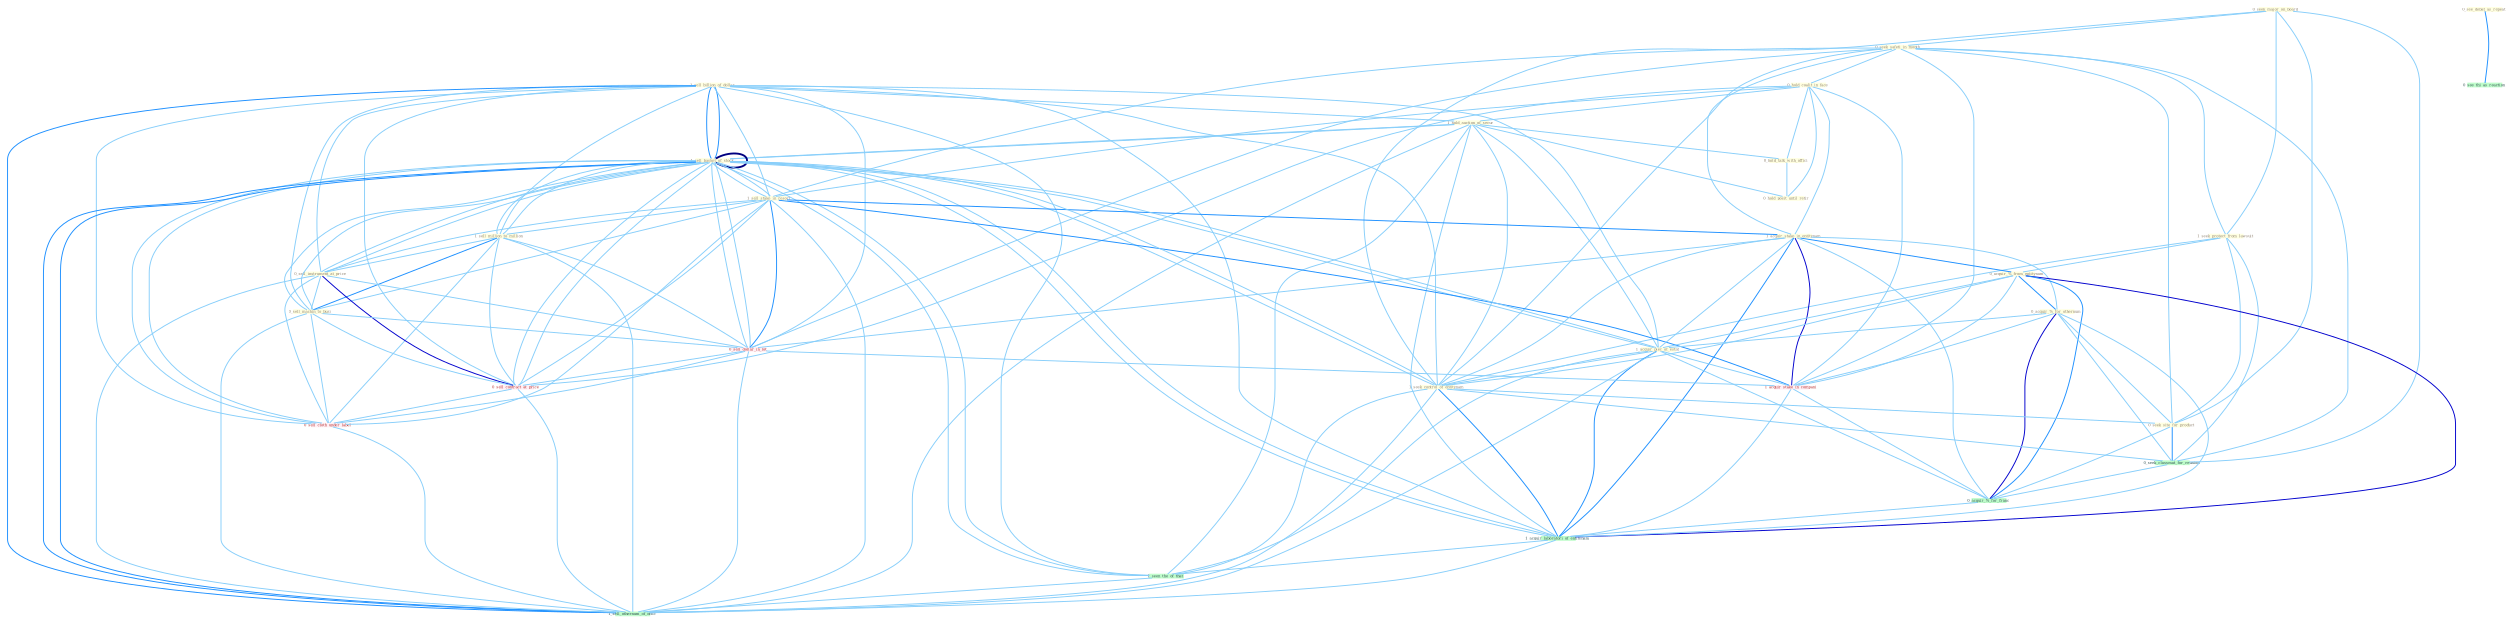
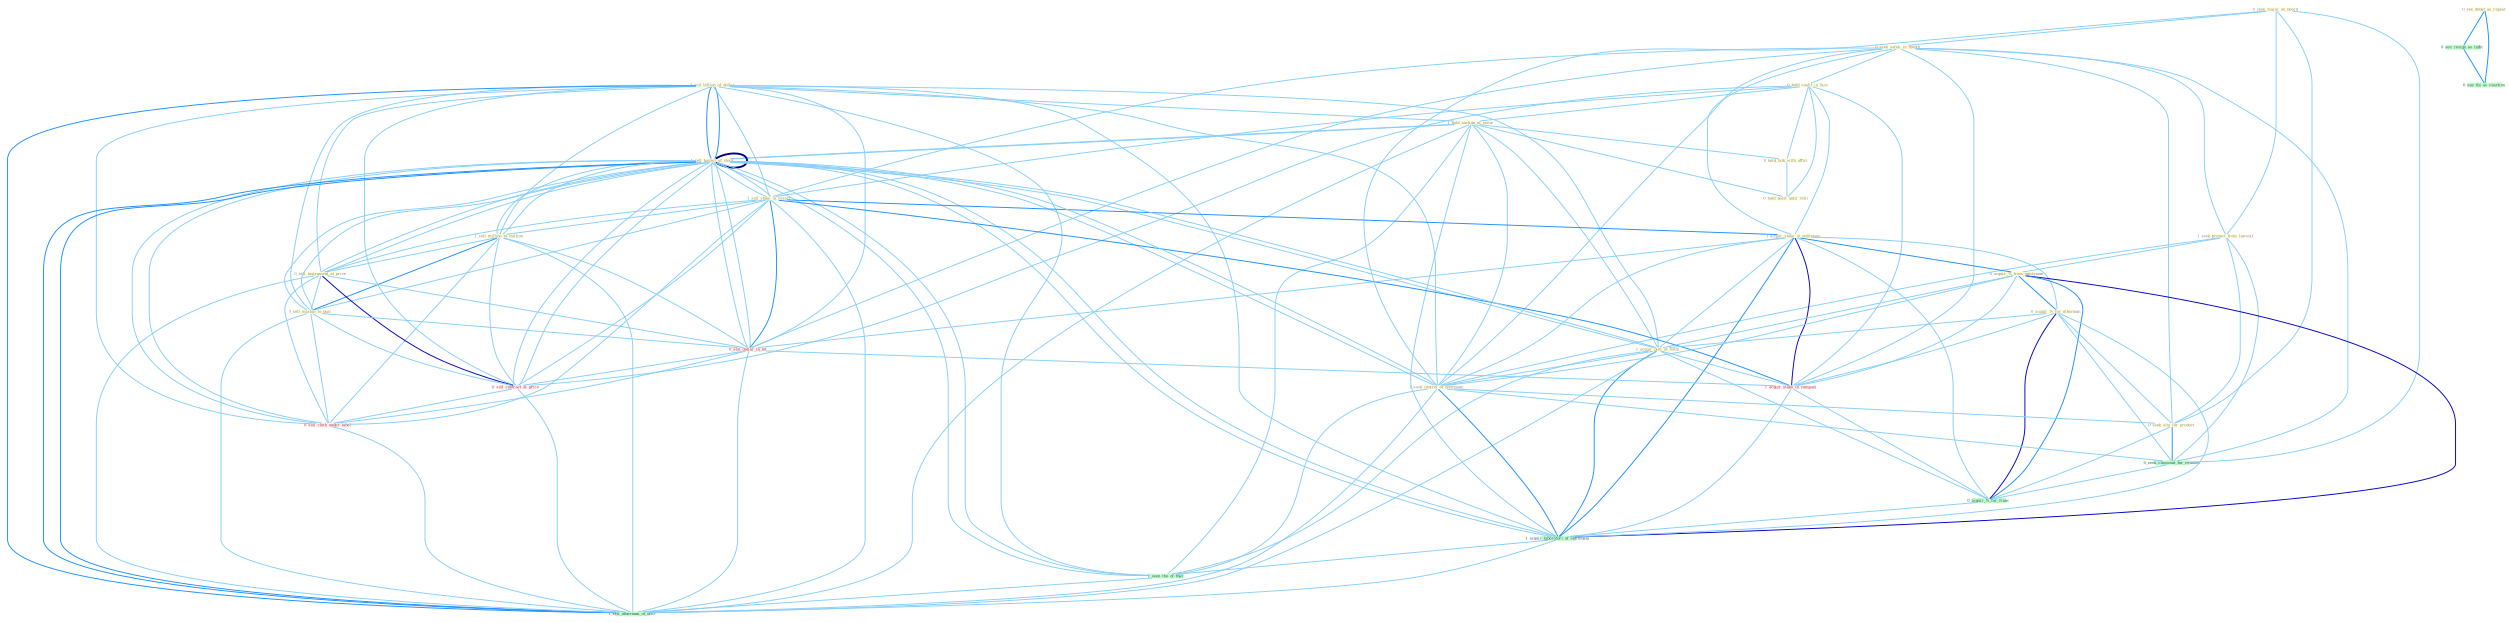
node "0_see_resign_as_indic": added
